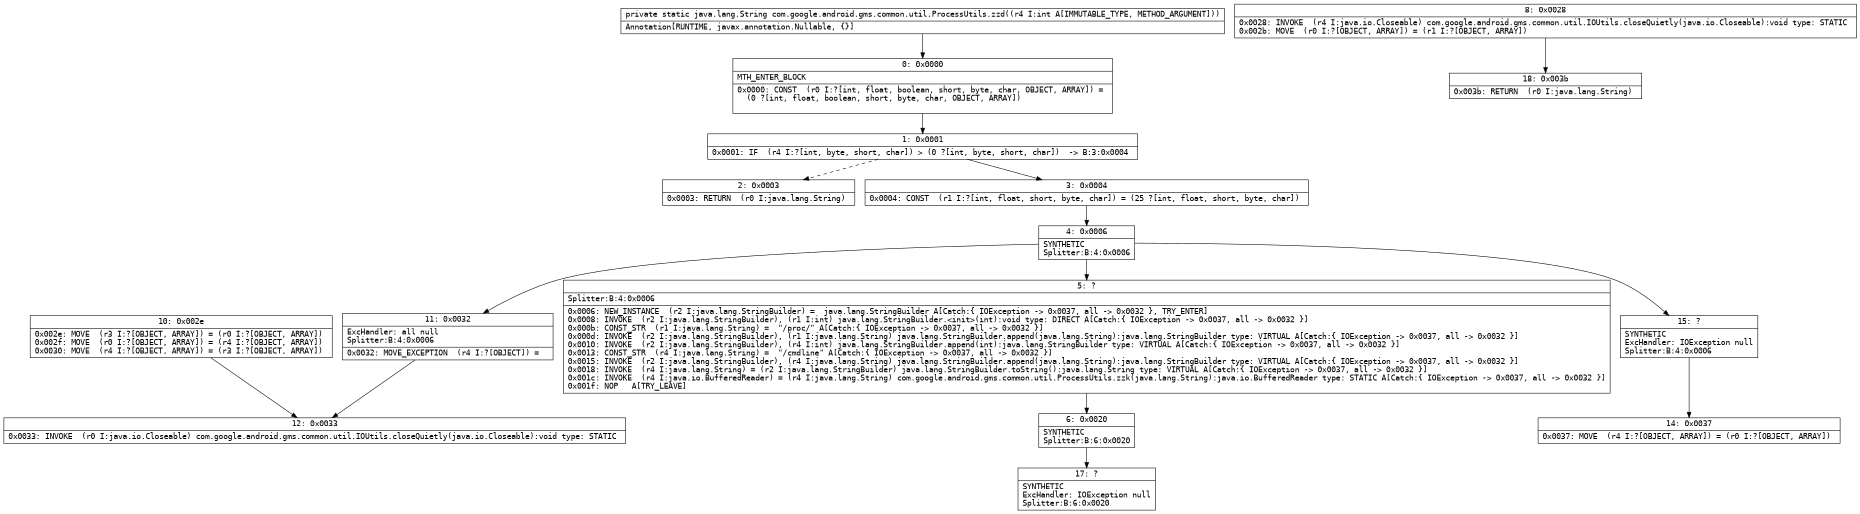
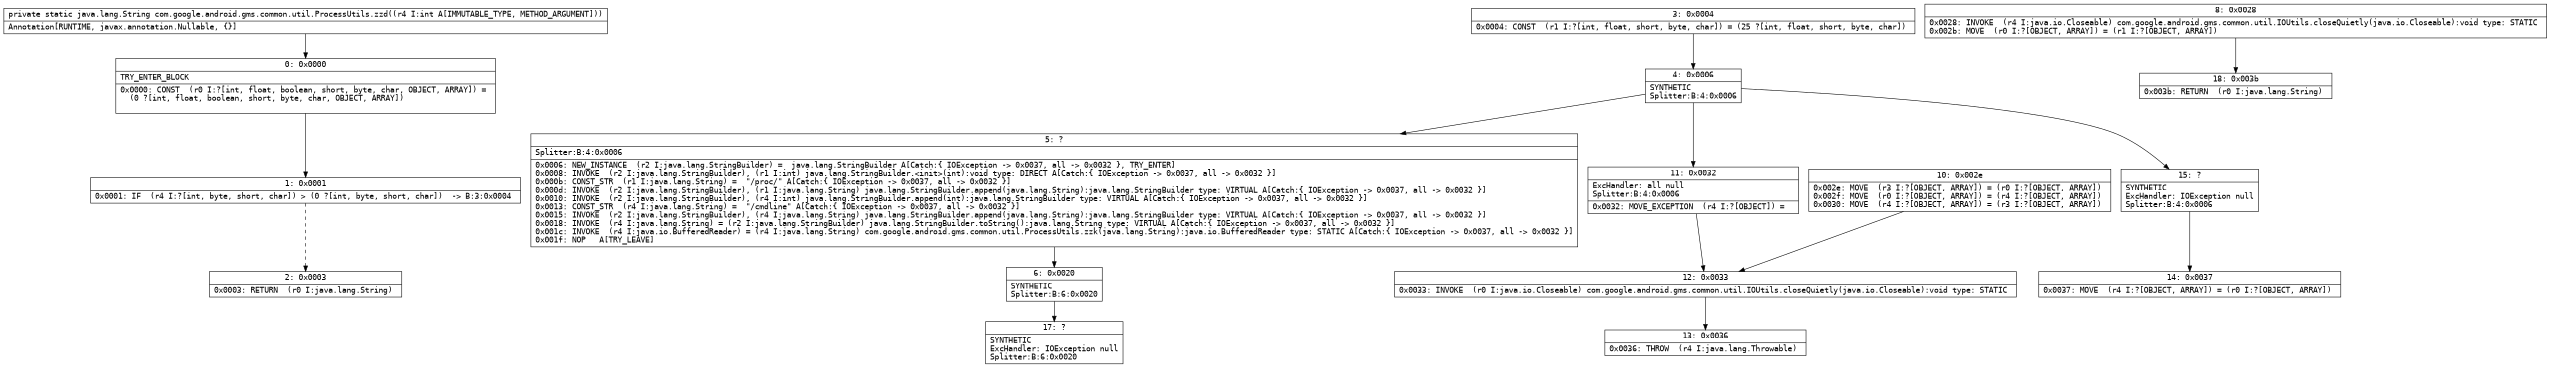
node "0: 0x0000": text "MTH_ENTER_BLOCK" -> "TRY_ENTER_BLOCK"
edge "1: 0x0001" -> "3: 0x0004": removed
node "13: 0x0036": added
